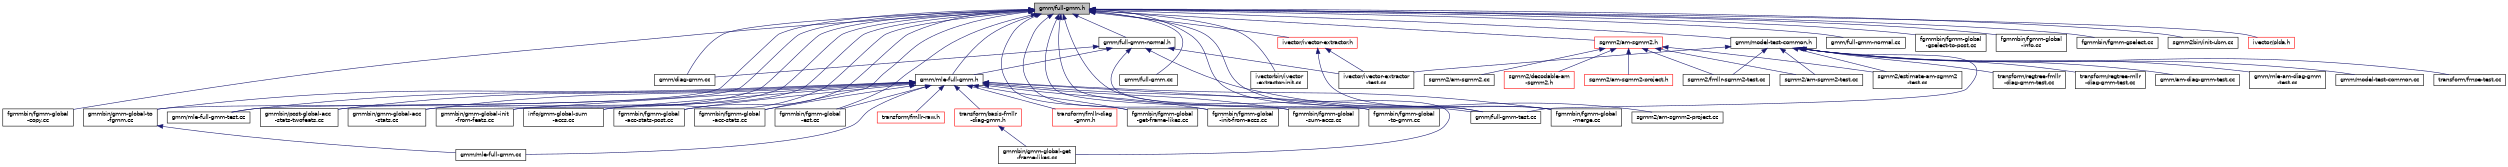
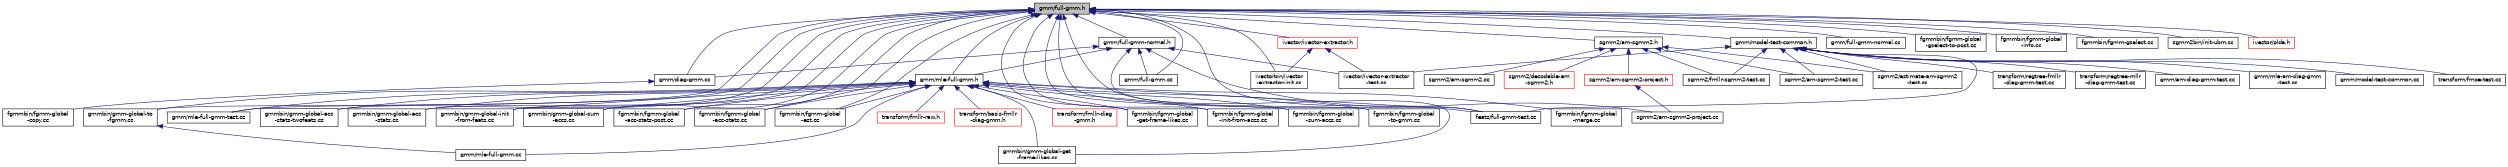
node "sgmm2/am-sgmm2.h": color red -> black
edge "fgmmbin/fgmm-global -copy.cc" -> "gmm/full-gmm.h": now "fgmmbin/fgmm-global -copy.cc" -> "gmm/diag-gmm.cc"
edge "gmm/full-gmm.cc" -> "gmm/full-gmm-normal.h": added
edge "fgmmbin/fgmm-global -merge.cc" -> "gmm/full-gmm.h": removed
edge "sgmm2/am-sgmm2-project.cc" -> "sgmm2/am-sgmm2-project.h": added
edge "fgmmbin/fgmm-global -merge.cc" -> "ivector/ivector-extractor.h": now "ivectorbin/ivector -extractor-init.cc" -> "ivector/ivector-extractor.h"
node "gmmbin/post-global-acc -stats-twofeats.cc": label "gmmbin/post-global-acc -stats-twofeats.cc" -> "gmmbin/gmm-global-acc -stats-twofeats.cc"
node "info/gmm-global-sum -accs.cc": label "info/gmm-global-sum -accs.cc" -> "gmmbin/gmm-global-sum -accs.cc"
node "gmm/full-gmm-test.cc": label "gmm/full-gmm-test.cc" -> "feats/full-gmm-test.cc"
edge "gmmbin/gmm-global-get -frame-likes.cc" -> "transform/basis-fmllr -diag-gmm.h": now "gmmbin/gmm-global-get -frame-likes.cc" -> "gmm/mle-full-gmm.h"
